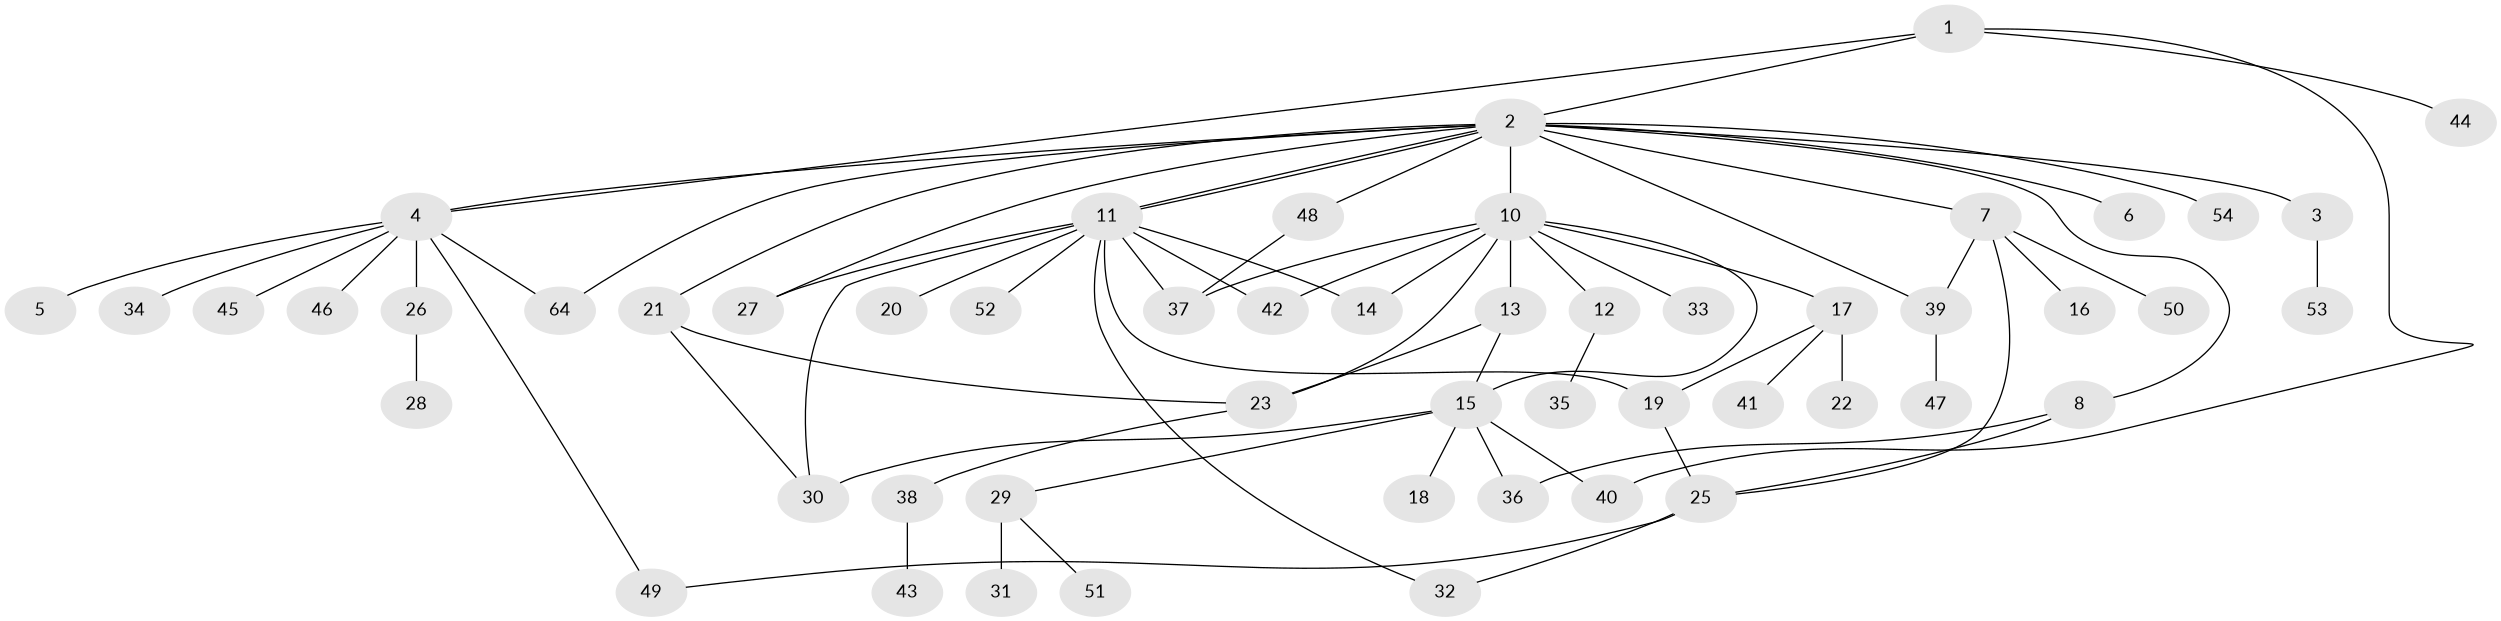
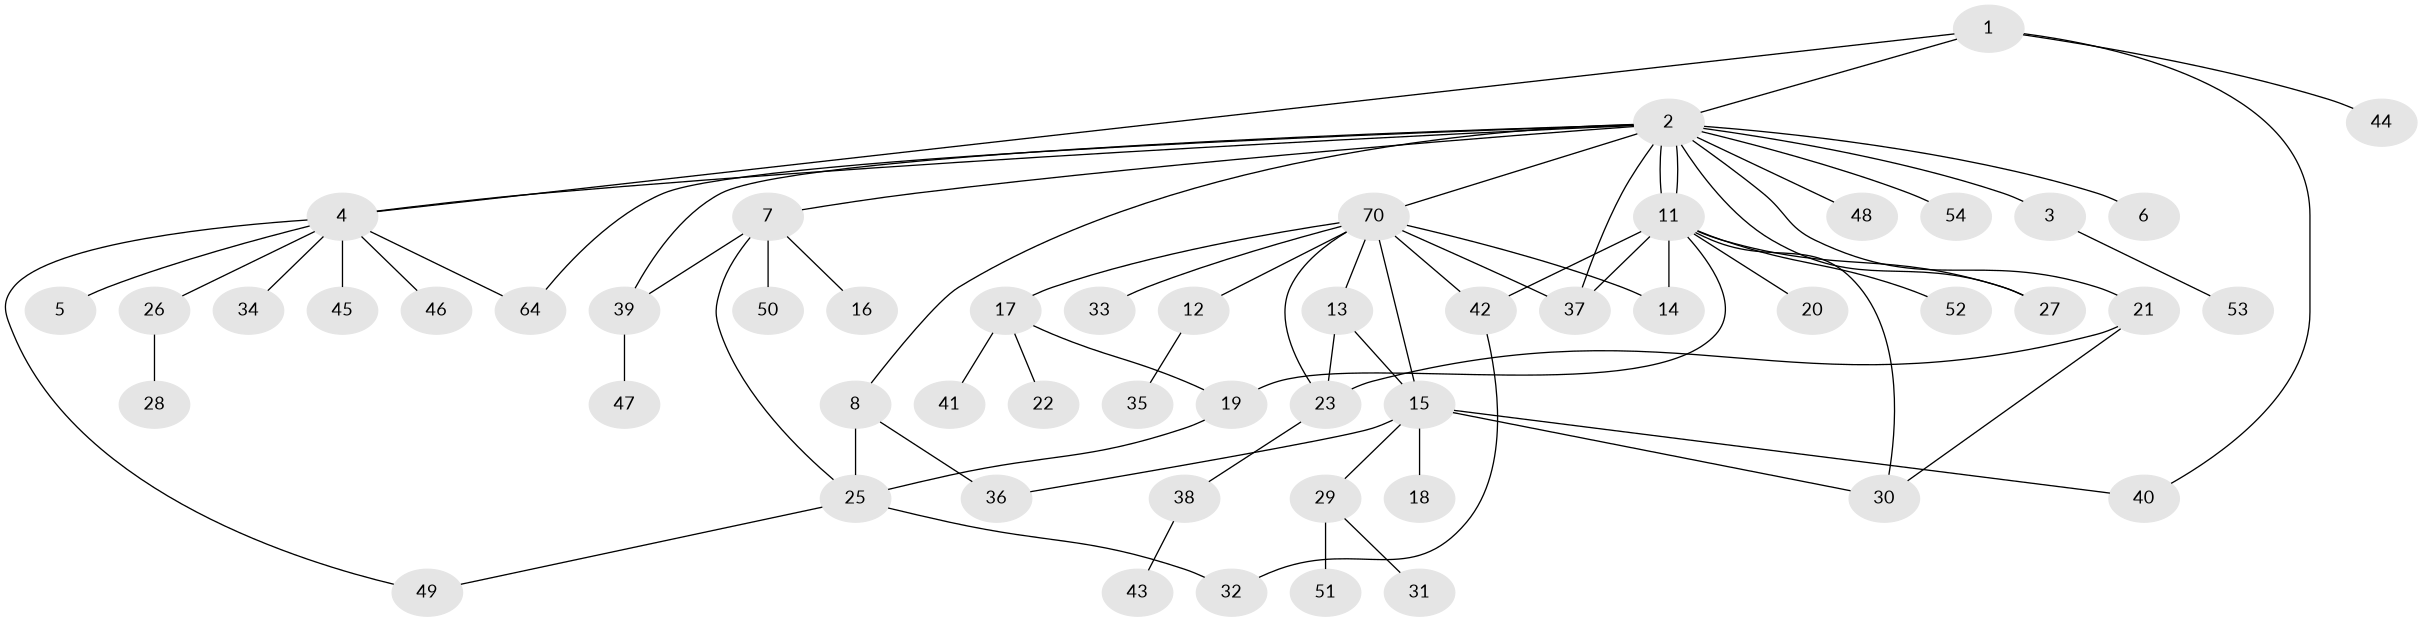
node "10": label "10" -> "70"
edge "48" -- "37": now "2" -- "37"
edge "11" -- "32": now "42" -- "32"
